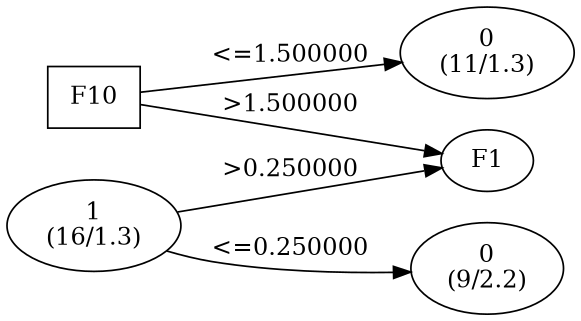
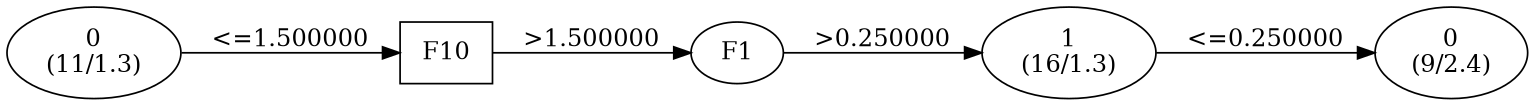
edge "F10" -> "0 (11/1.3)": reversed
edge "1 (16/1.3)" -> "F1": reversed
node "0 (9/2.2)": label "0 (9/2.2)" -> "0 (9/2.4)"
